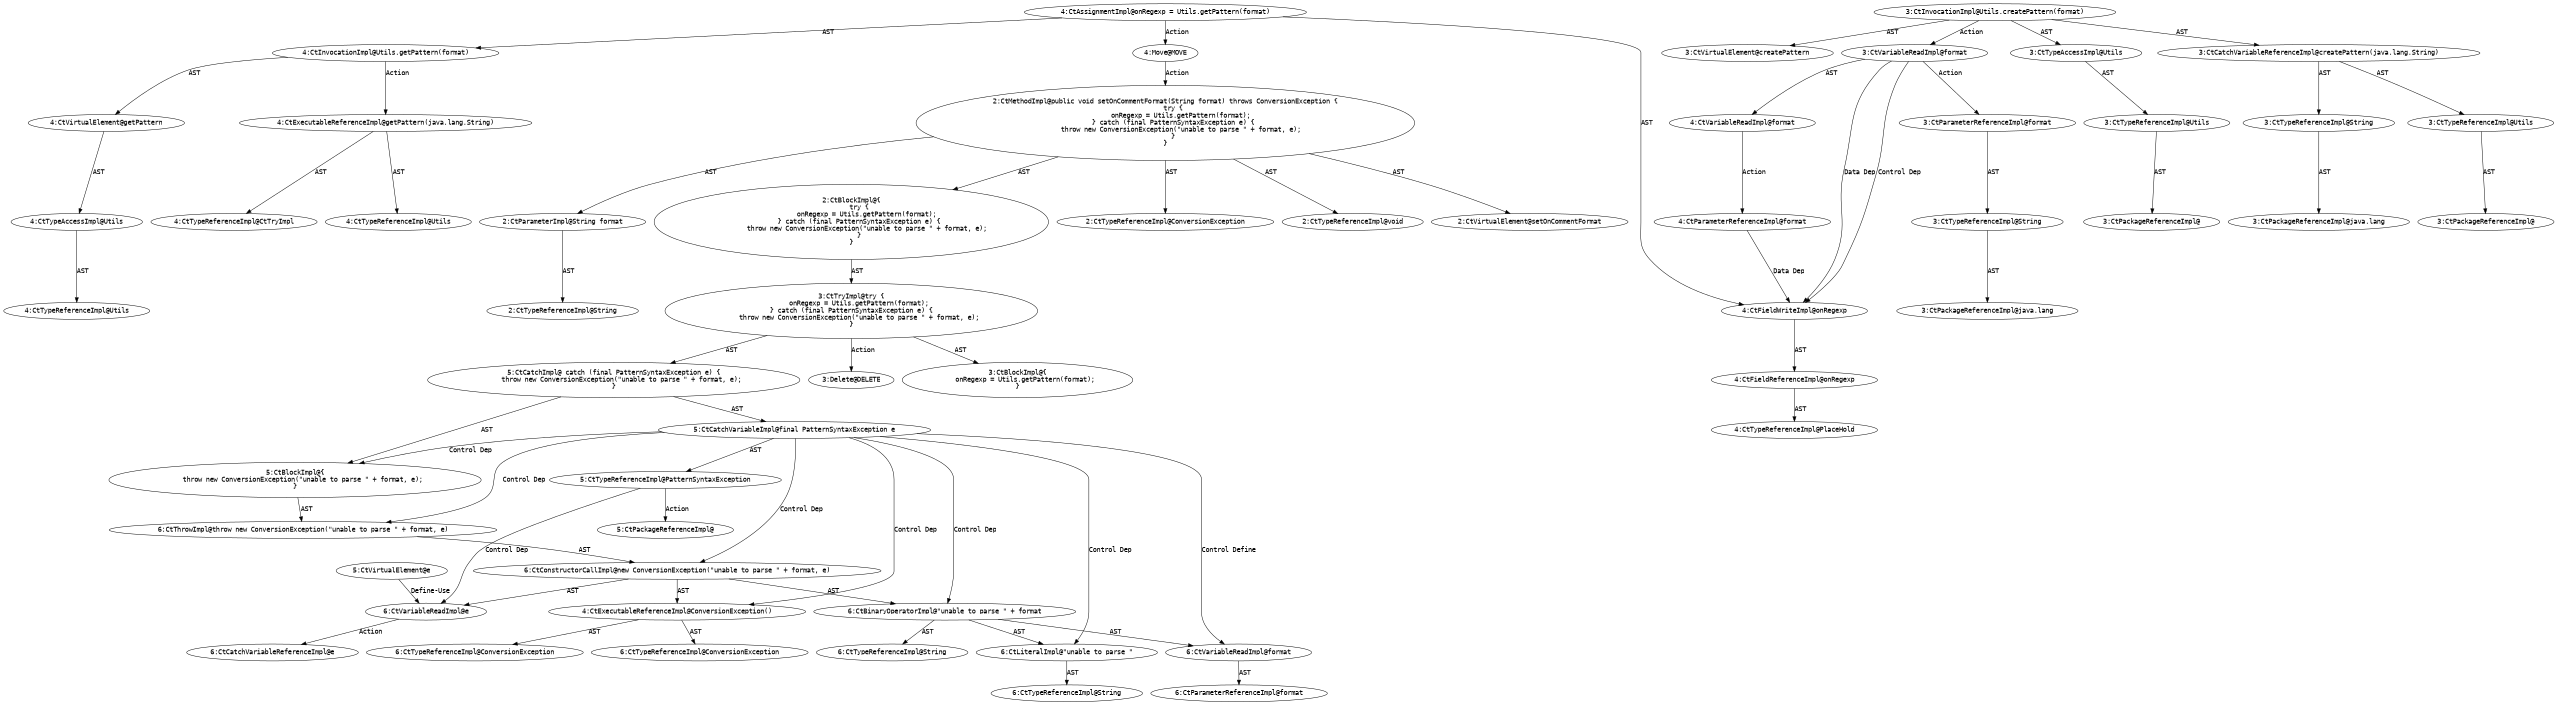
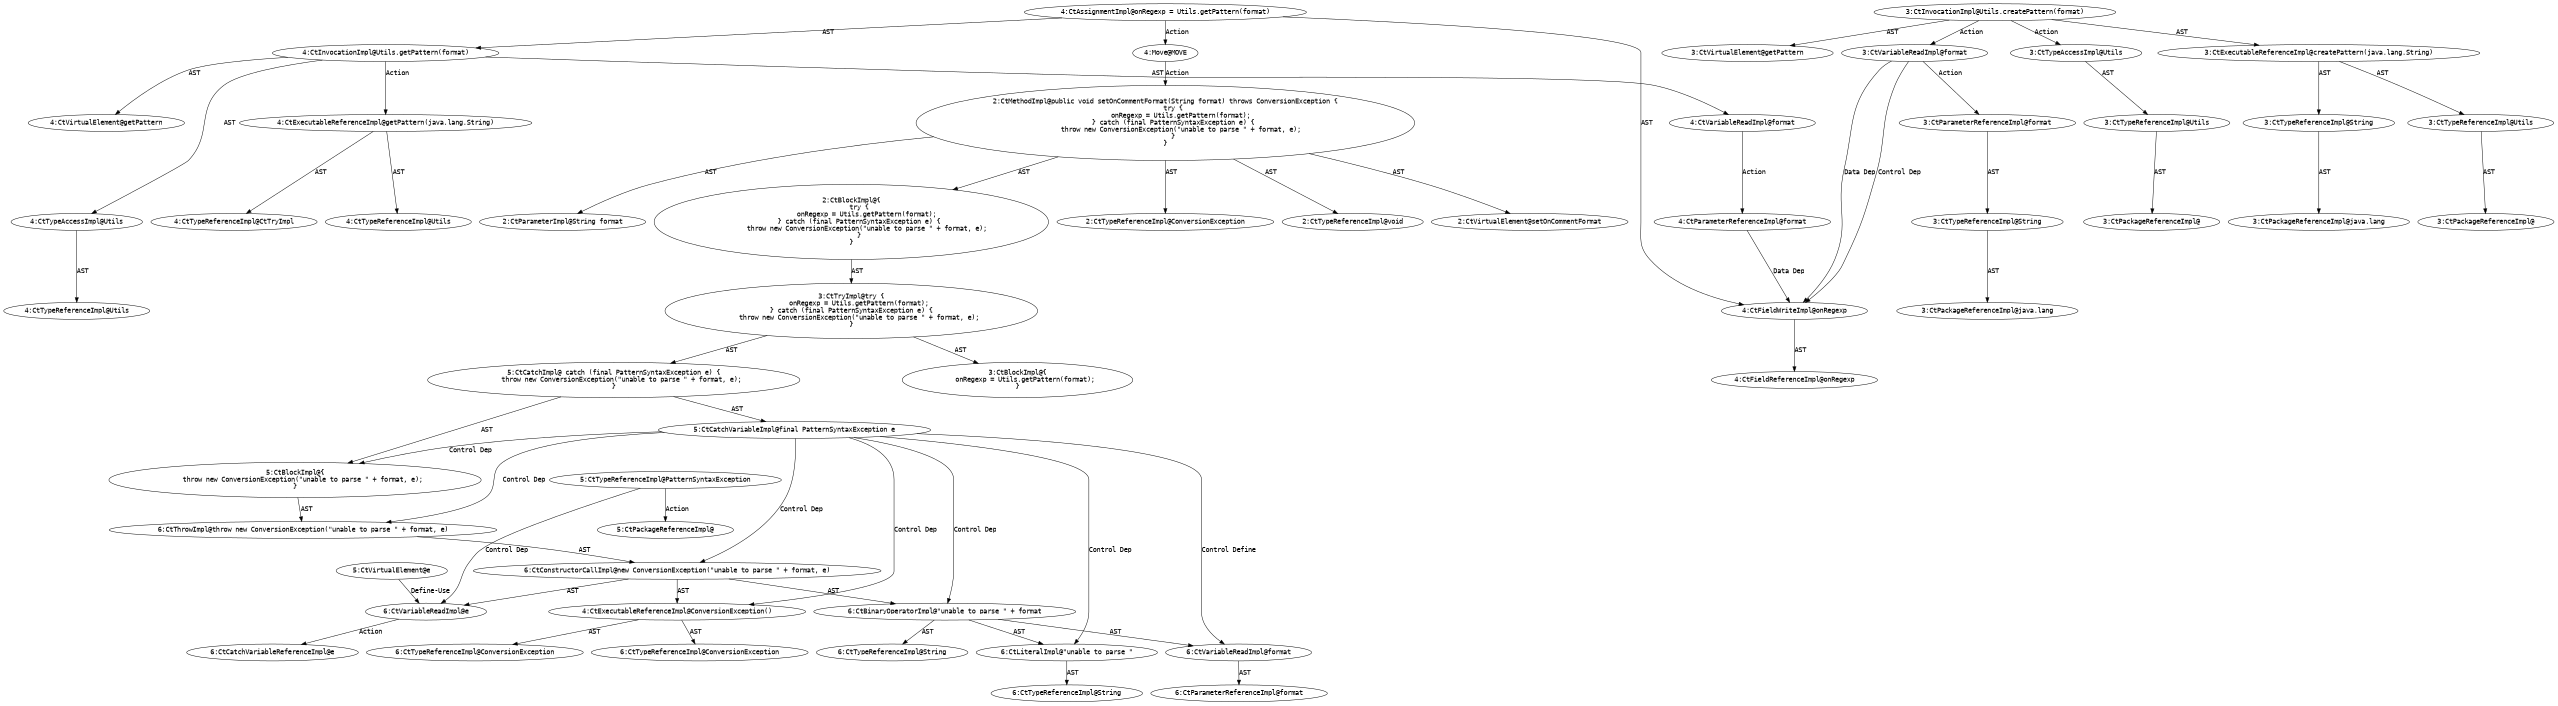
edge "3:CtInvocationImpl@Utils.createPattern(format)" -> "3:CtTypeAccessImpl@Utils": label "AST" -> "Action"
node "3:CtVirtualElement@createPattern": label "3:CtVirtualElement@createPattern" -> "3:CtVirtualElement@getPattern"
node "3:CtCatchVariableReferenceImpl@createPattern(java.lang.String)": label "3:CtCatchVariableReferenceImpl@createPattern(java.lang.String)" -> "3:CtExecutableReferenceImpl@createPattern(java.lang.String)"
edge "3:CtVariableReadImpl@format" -> "4:CtVariableReadImpl@format": now "4:CtInvocationImpl@Utils.getPattern(format)" -> "4:CtVariableReadImpl@format"
edge "4:CtVirtualElement@getPattern" -> "4:CtTypeAccessImpl@Utils": now "4:CtInvocationImpl@Utils.getPattern(format)" -> "4:CtTypeAccessImpl@Utils"
node "2:CtTypeReferenceImpl@String": removed
node "3:Delete@DELETE": removed
node "4:CtTypeReferenceImpl@PlaceHold": removed
edge "5:CtCatchVariableImpl@final PatternSyntaxException e" -> "5:CtTypeReferenceImpl@PatternSyntaxException": removed, label "AST"
